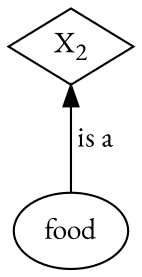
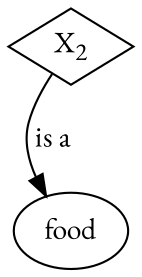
edge "food" -> "X": reversed
